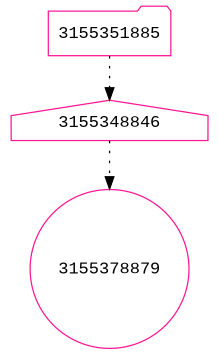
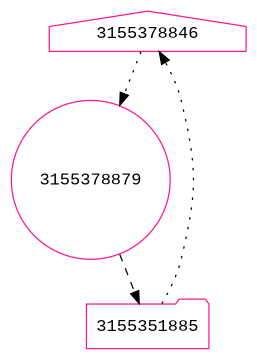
node "3155348846": label "3155348846" -> "3155378846"
edge "3155378879" -> "3155351885": added
